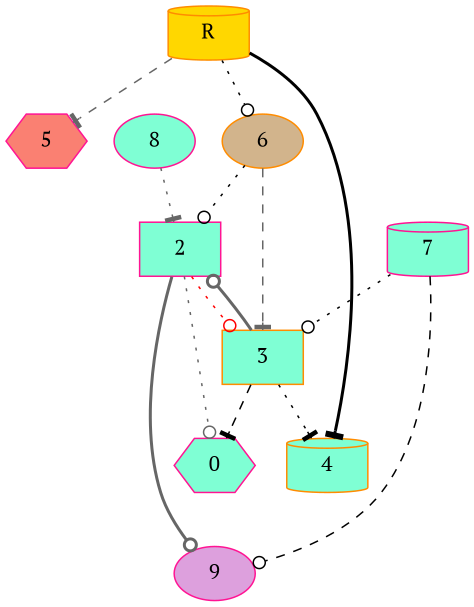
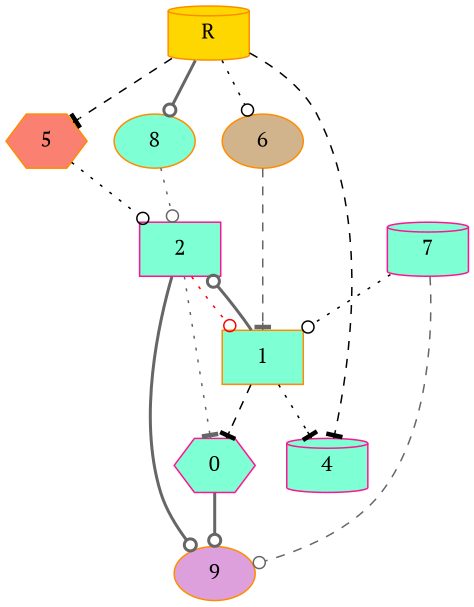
edge "R" -> "8": added
edge "R" -> "5": color gray40 -> black
node "5": color deeppink -> darkorange
node "8": color deeppink -> darkorange
edge "6" -> "2": now "5" -> "2"
edge "8" -> "2": arrowhead tee -> odot
edge "R" -> "4": style bold -> dashed
edge "2" -> "0": arrowhead odot -> tee
node "3": label "3" -> "1"
edge "7" -> "9": color black -> gray40
node "4": color darkorange -> deeppink
edge "0" -> "9": added
node "9": color deeppink -> darkorange
